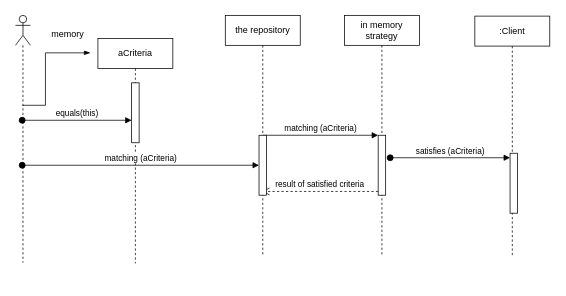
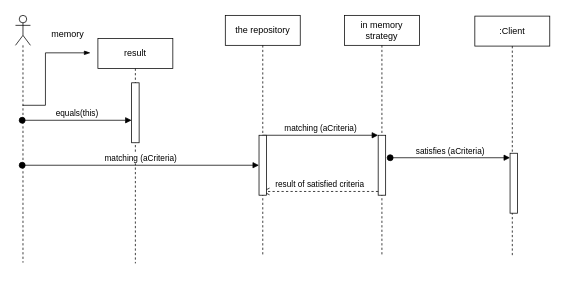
node "aCriteria": label "aCriteria" -> "result"
